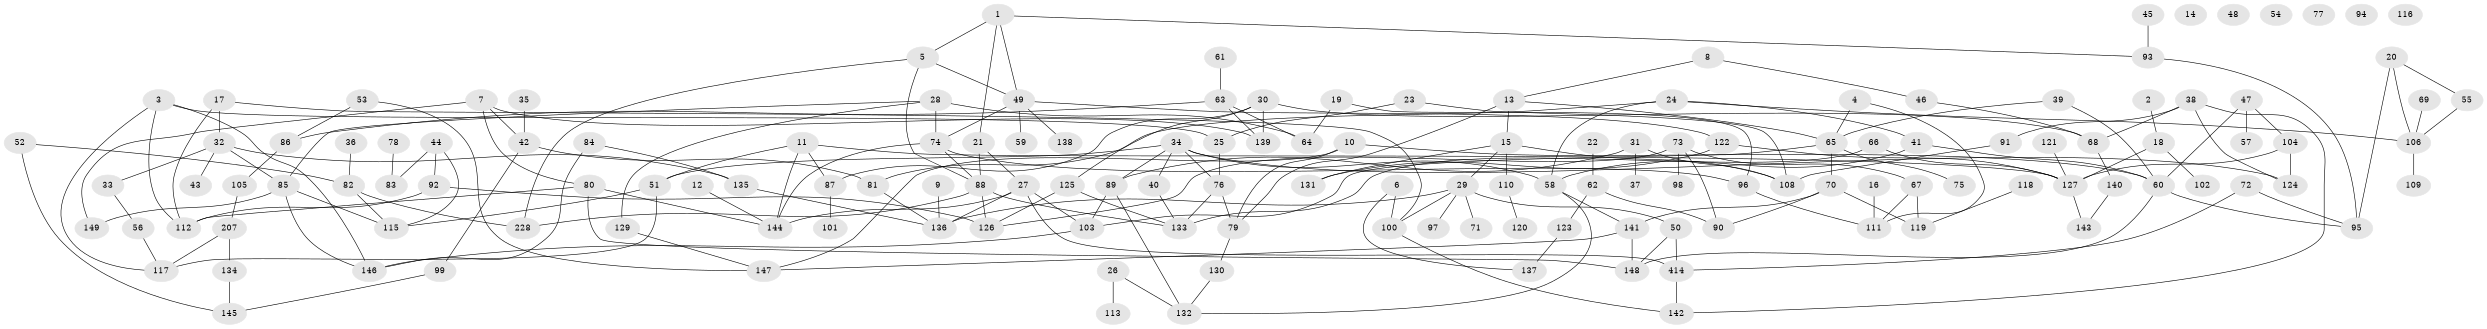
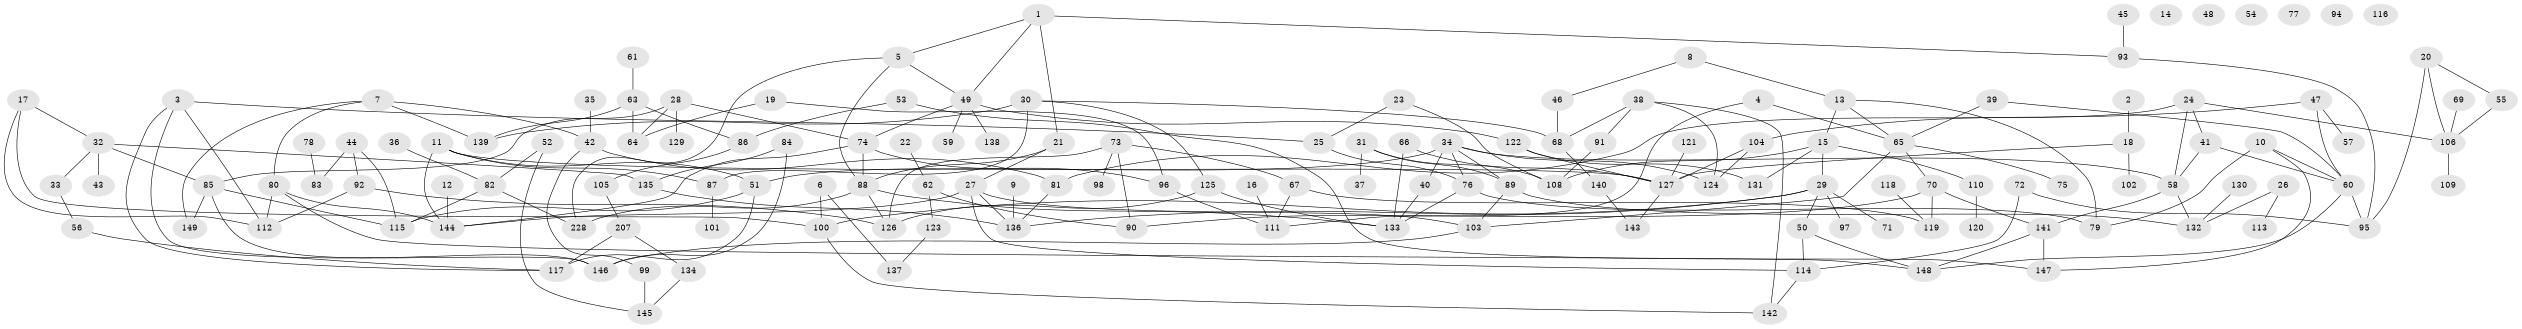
edge "79" -- "130": removed
edge "129" -- "147": removed
node "414": label "414" -> "114"
